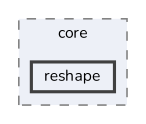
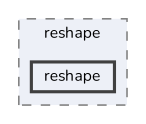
cluster "core": label "core" -> "reshape"
